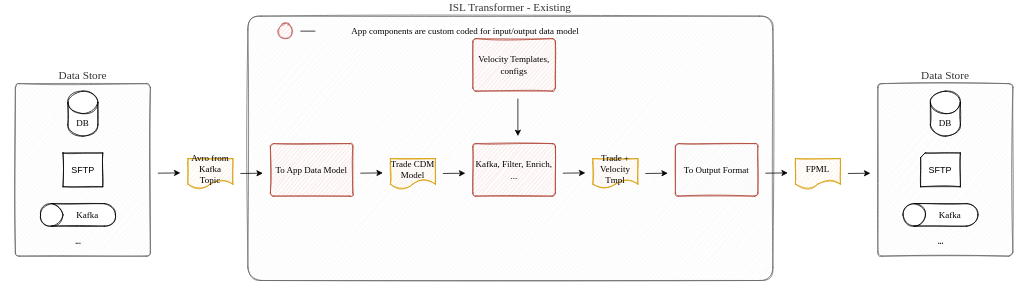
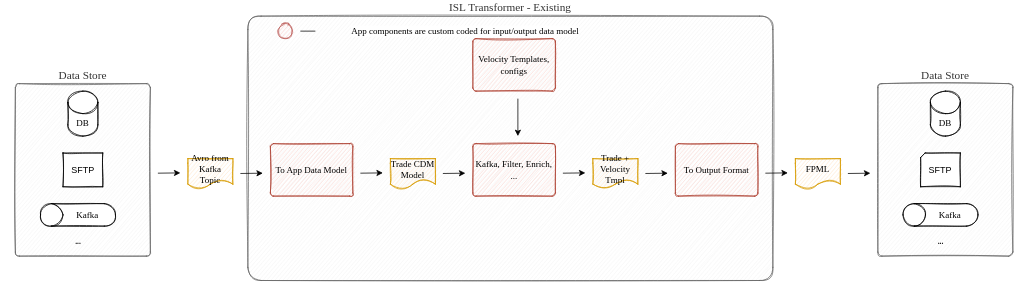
node "To Output Format": fillcolor #f5f5f5 -> #fad9d5
